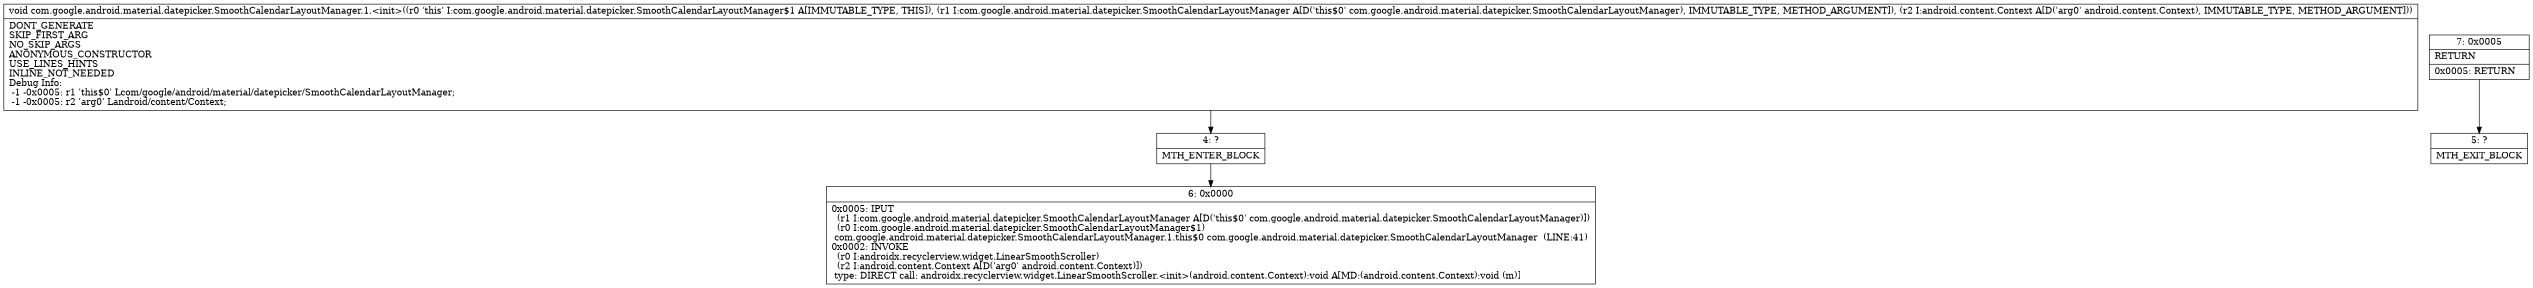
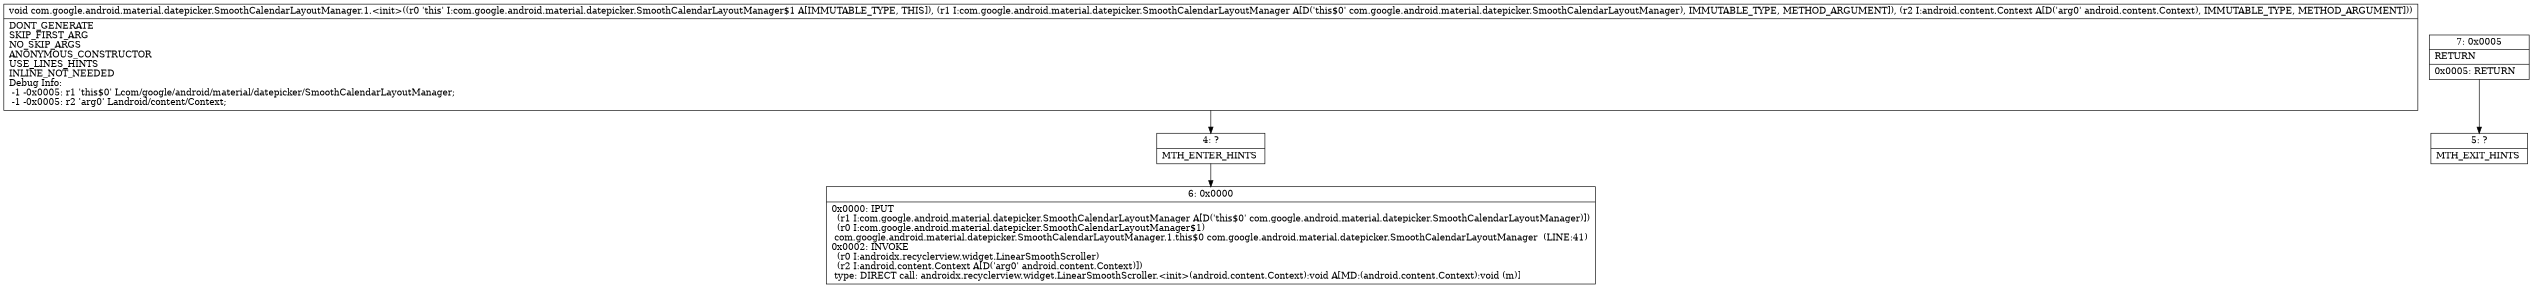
node "4: ?": text "MTH_ENTER_BLOCK" -> "MTH_ENTER_HINTS"
node "5: ?": text "MTH_EXIT_BLOCK" -> "MTH_EXIT_HINTS"
node "6: 0x0000": text "0x0005: IPUT" -> "0x0000: IPUT"
